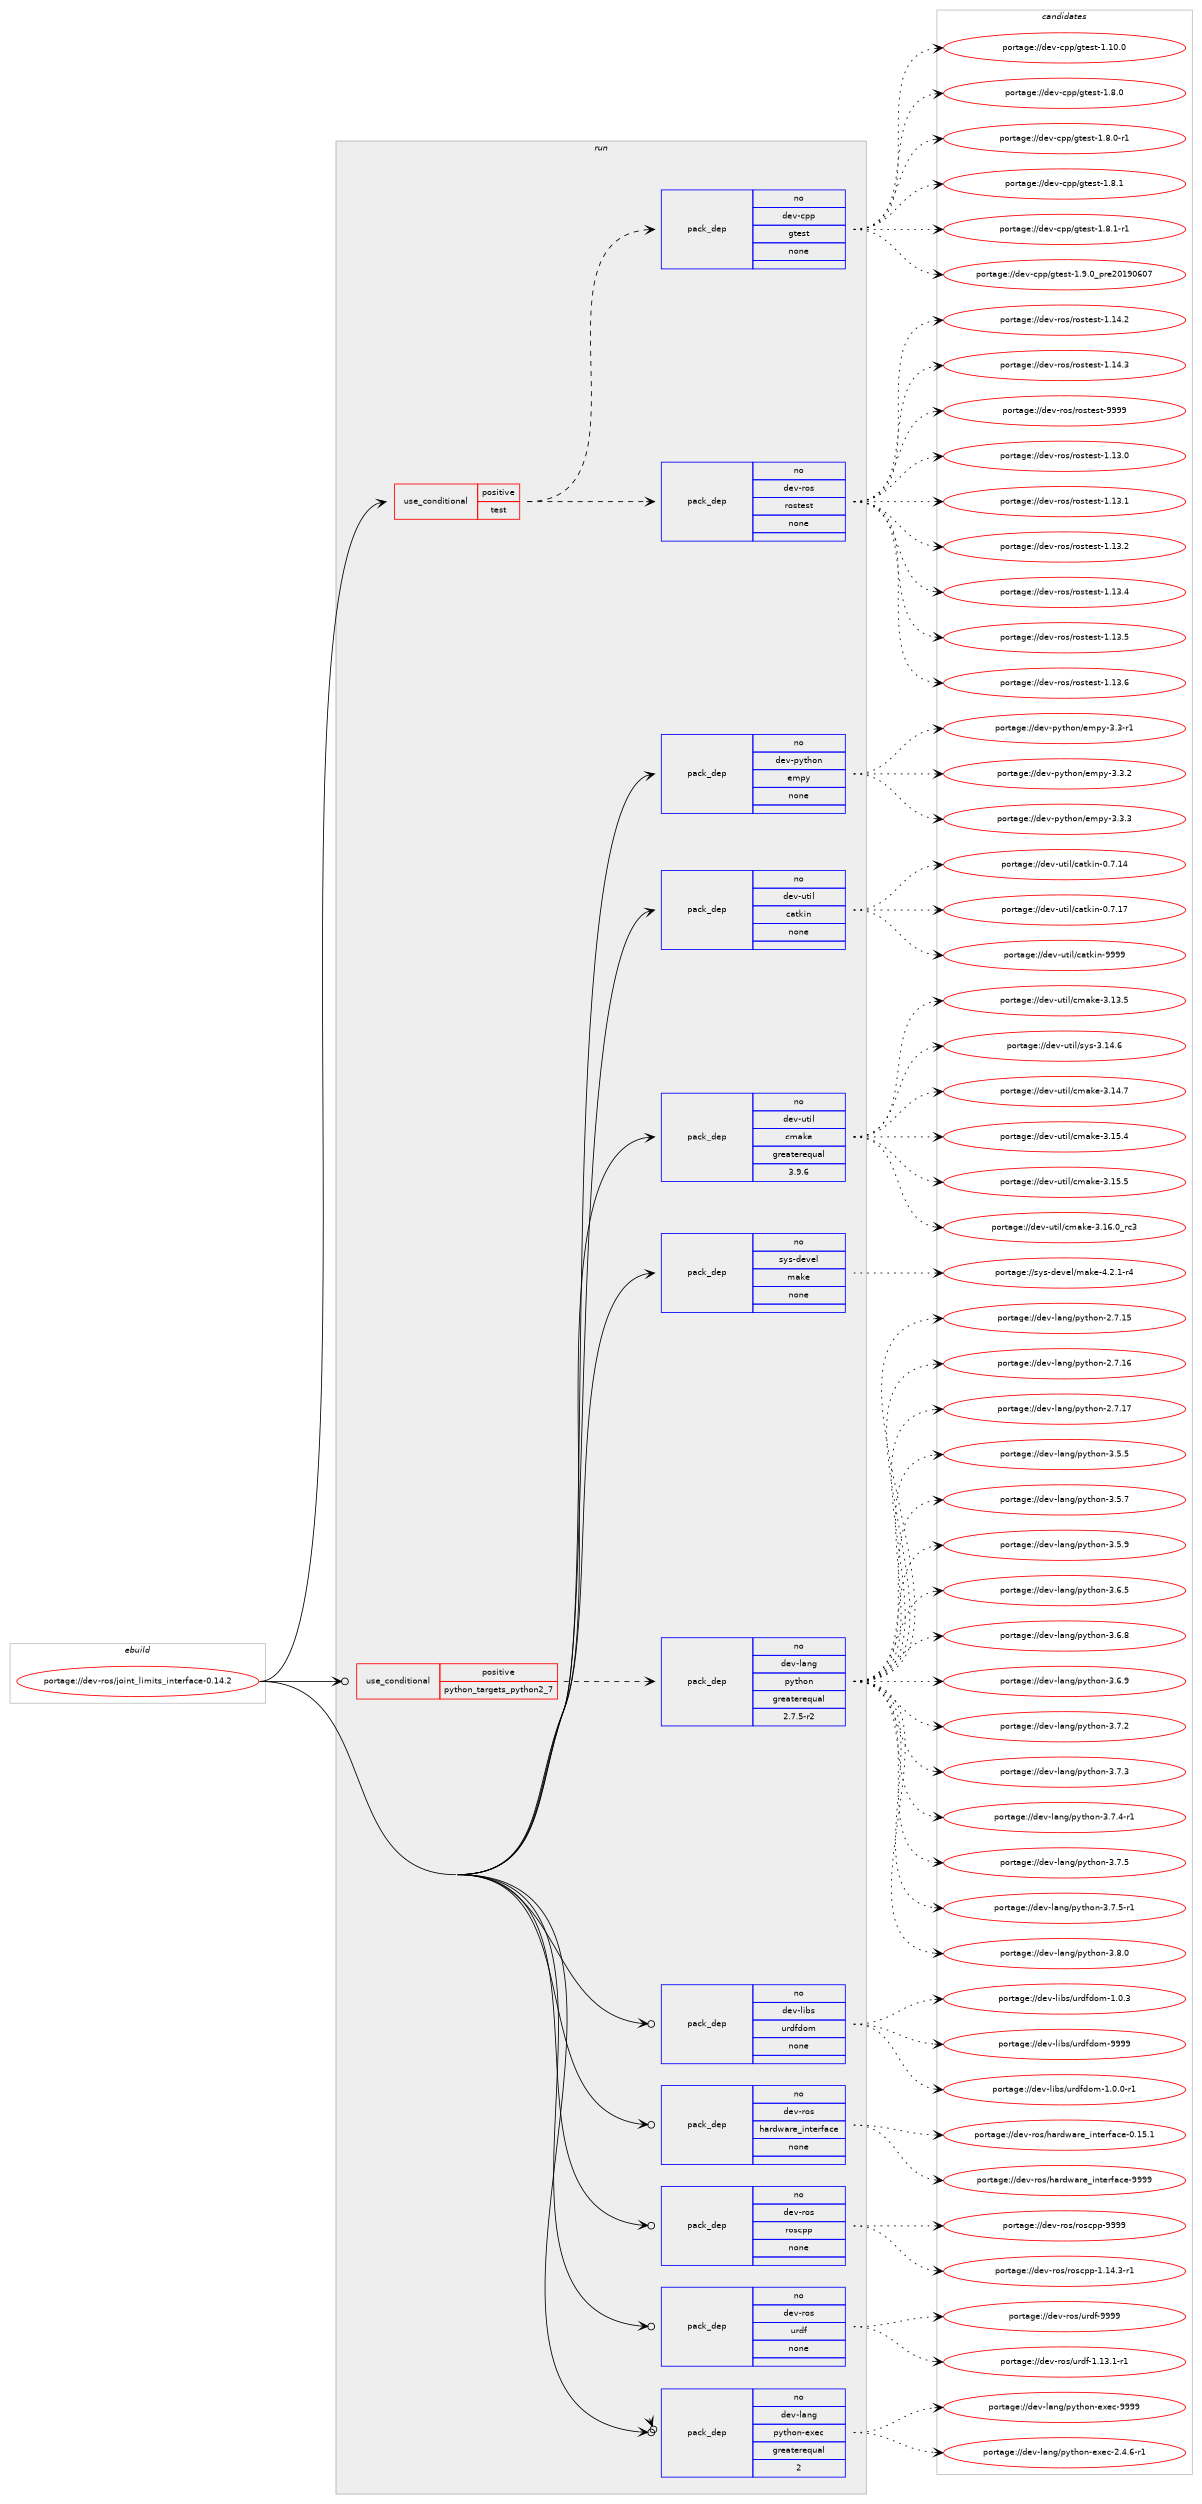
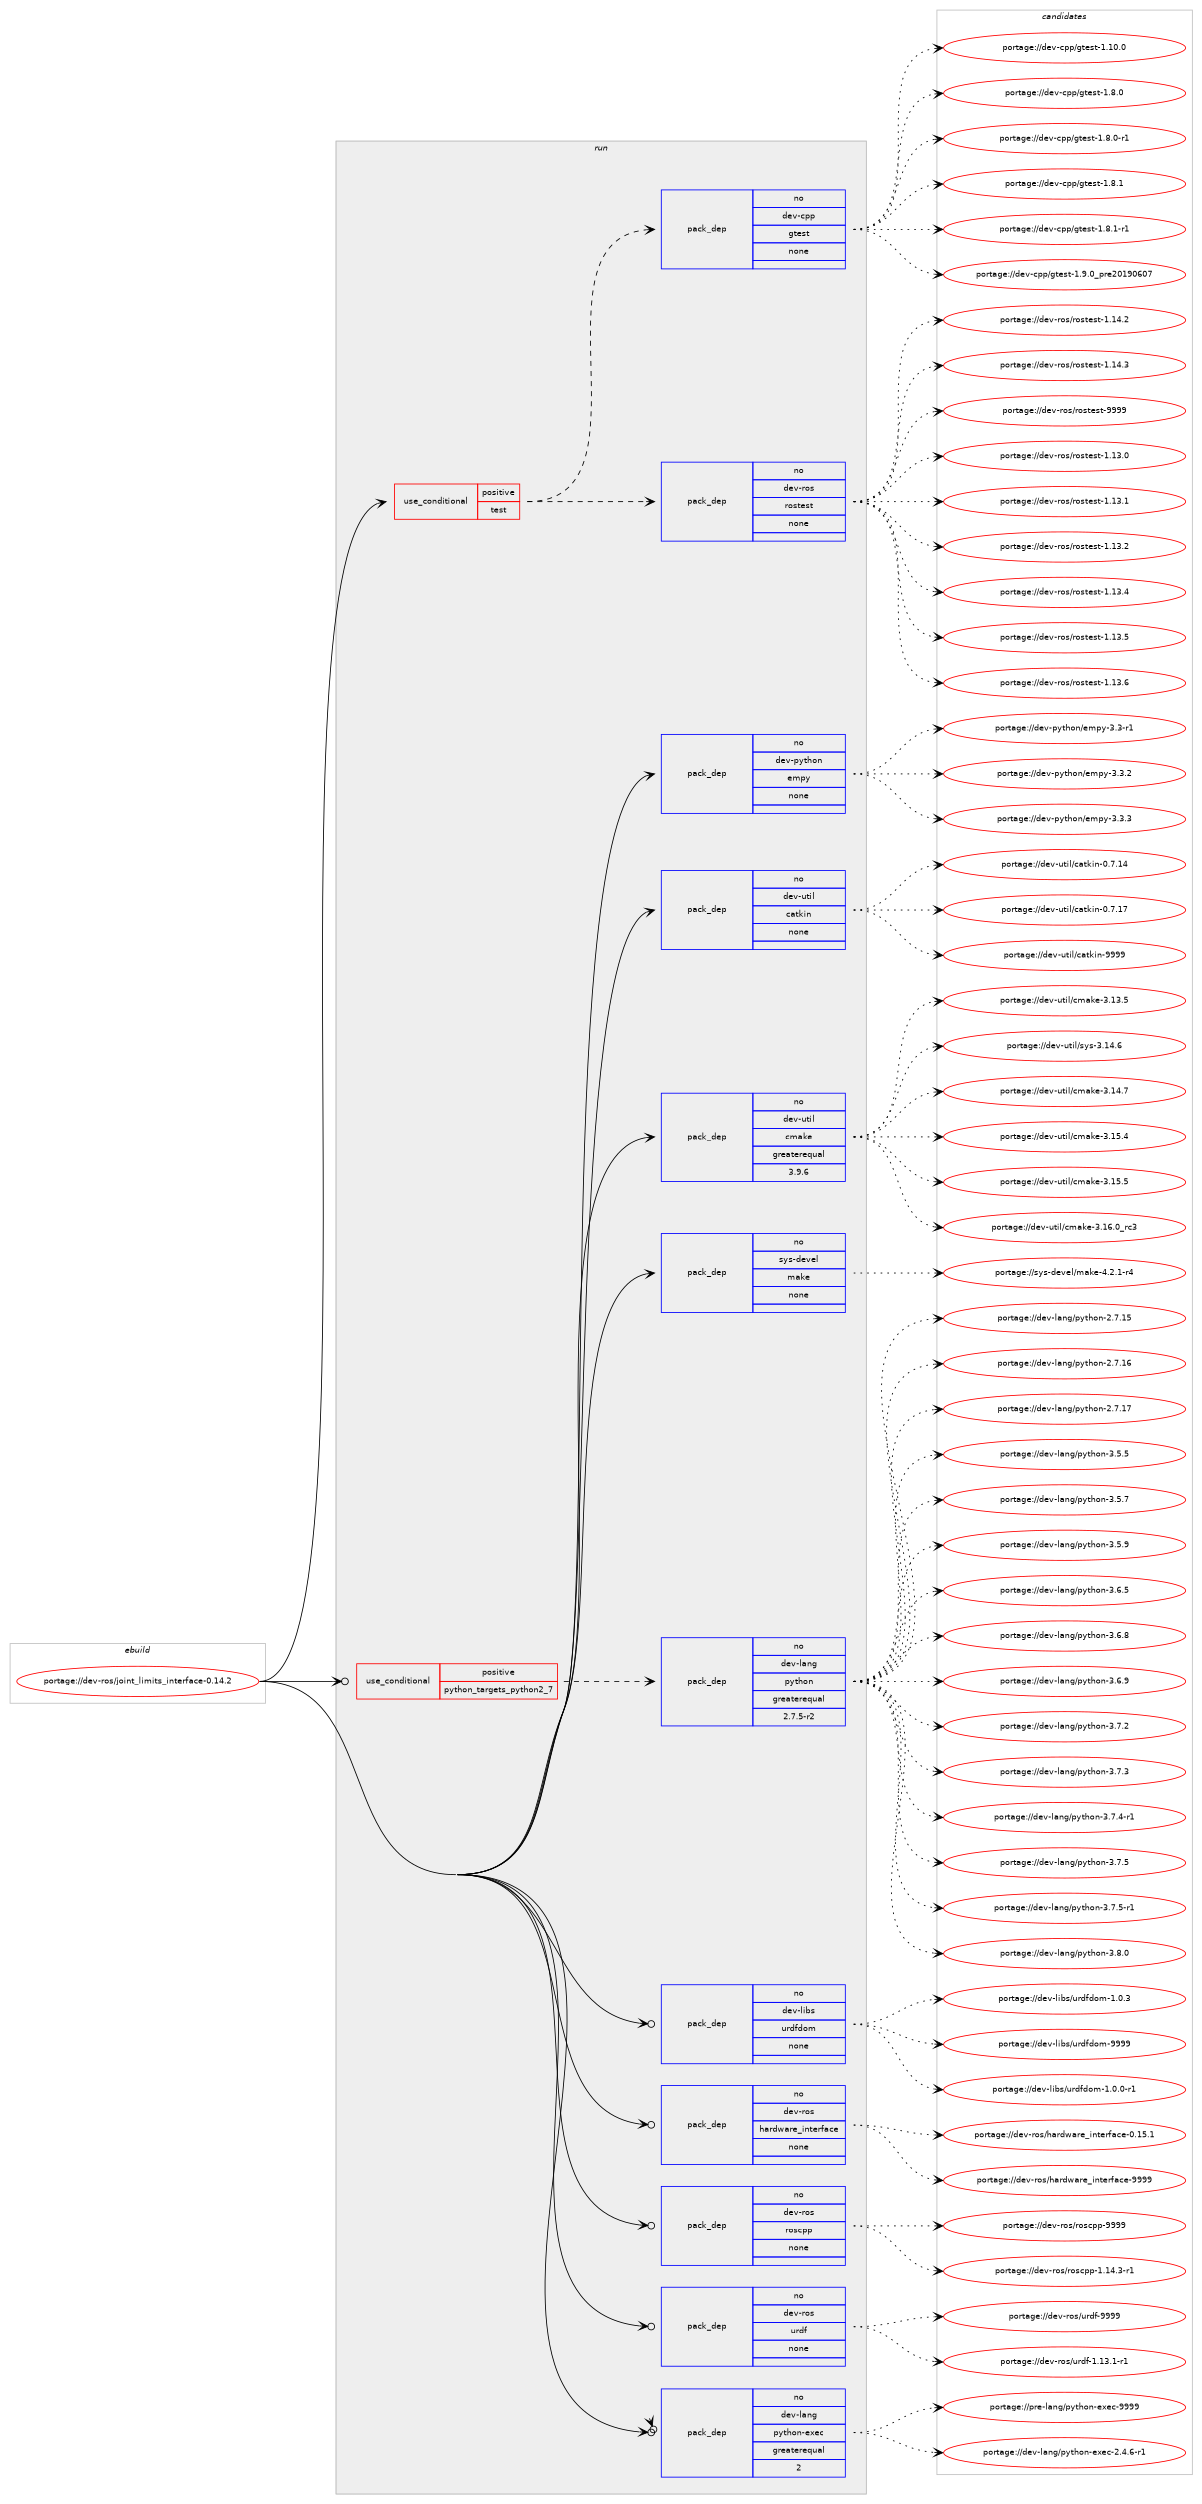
node "portage://dev-lang/python-exec-9999": label "portage://dev-lang/python-exec-9999" -> "portage://pre-lang/python-exec-9999"
